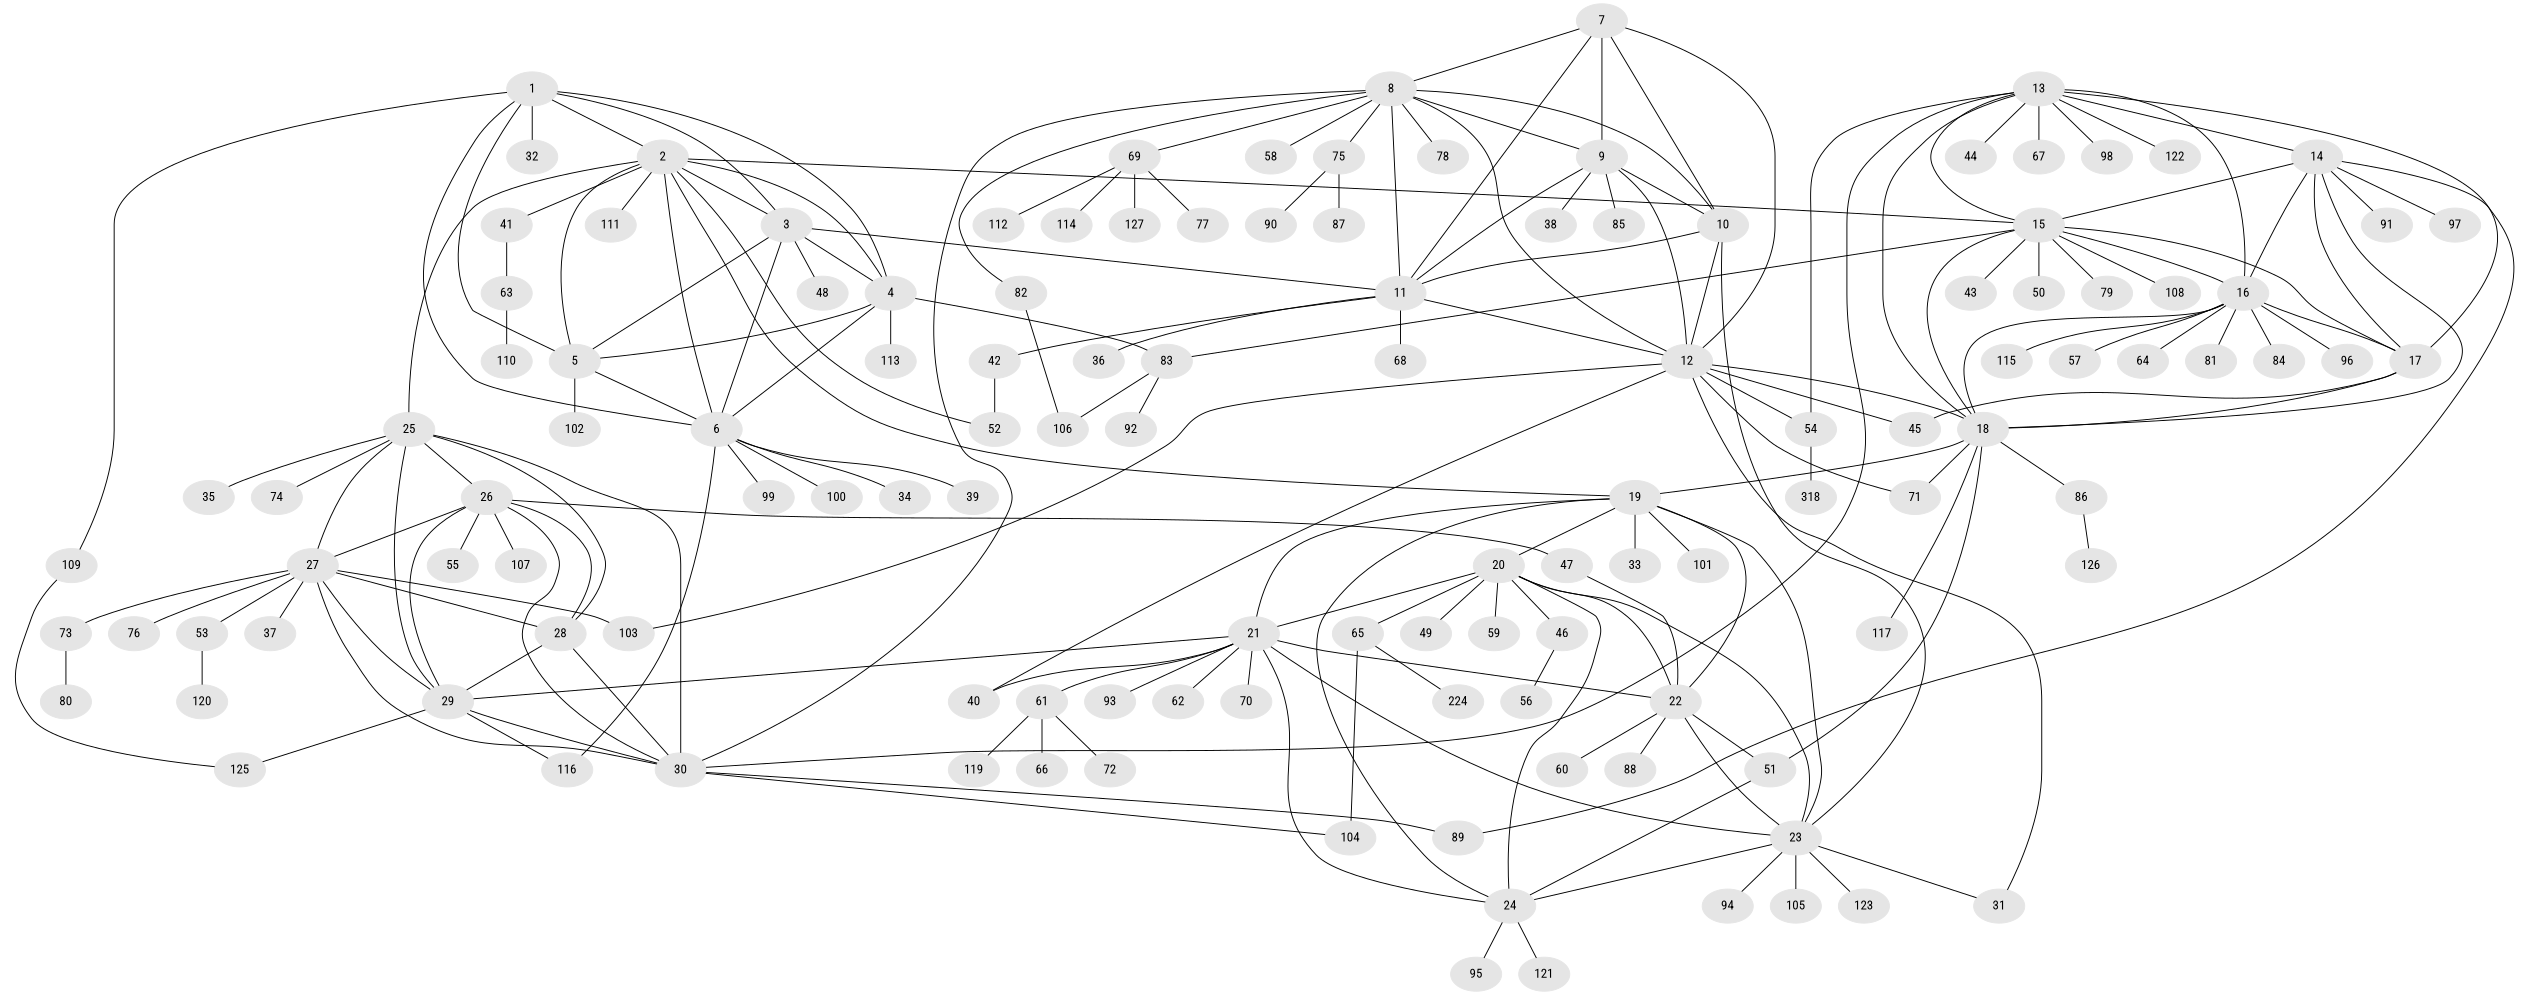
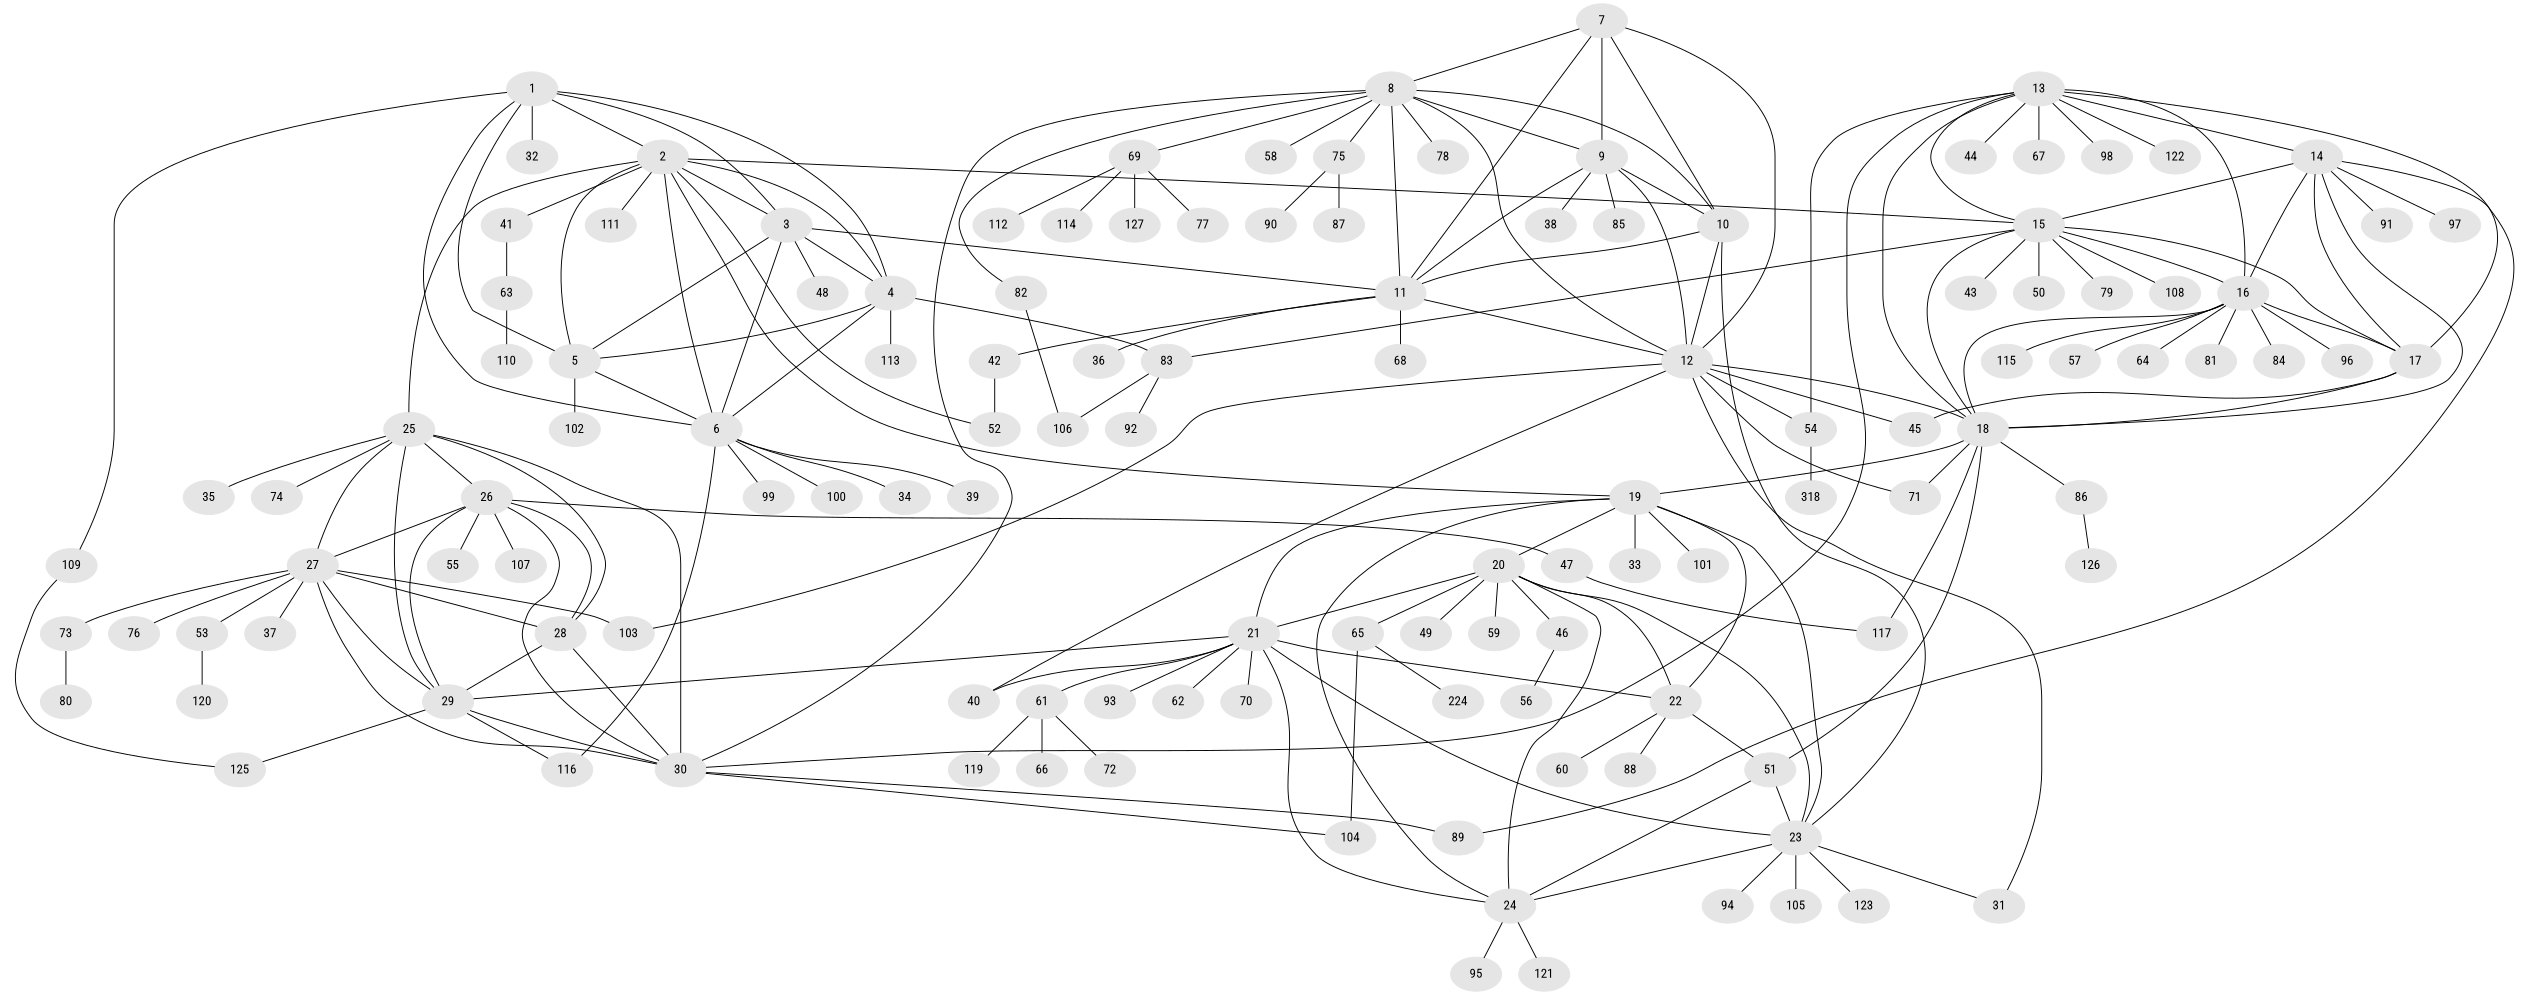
edge "47" -- "22": now "47" -- "117"
edge "22" -- "23": now "51" -- "23"
